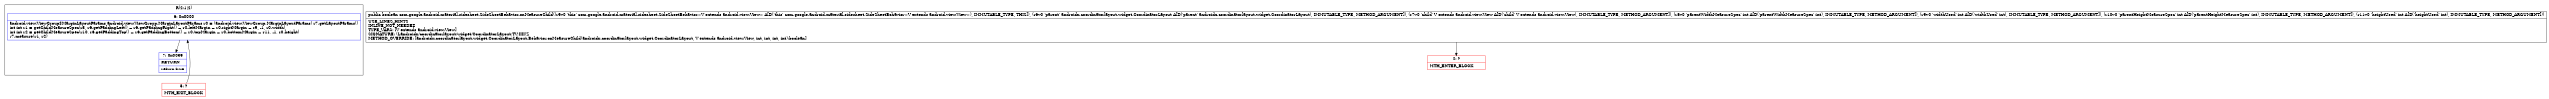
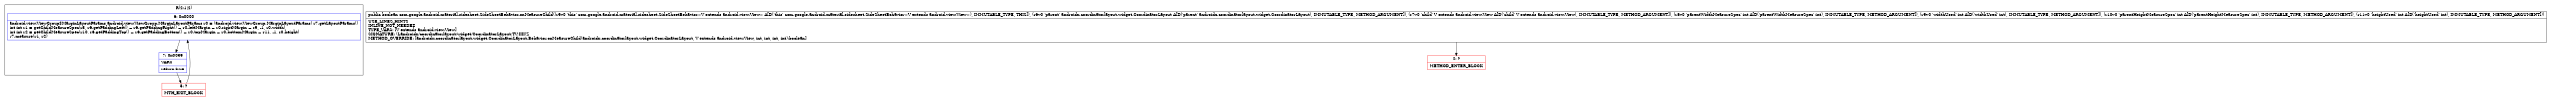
node "7: 0x0039": text "RETURN" -> "VARS"
node "4: ?": text "MTH_ENTER_BLOCK" -> "METHOD_ENTER_BLOCK"
edge "7: 0x0039" -> "5: ?": added
